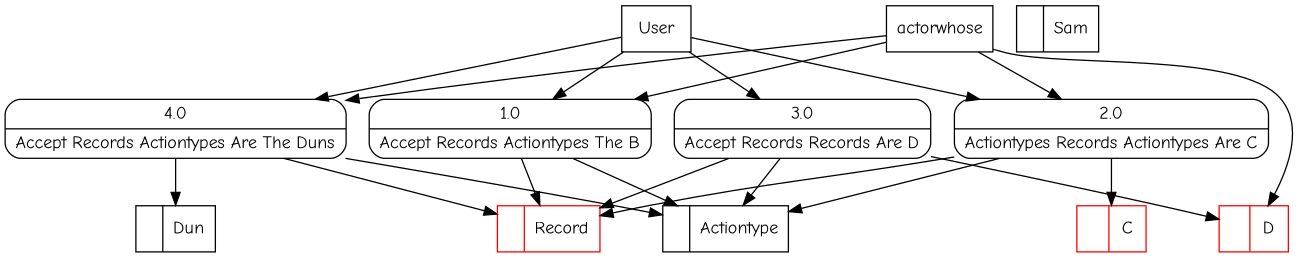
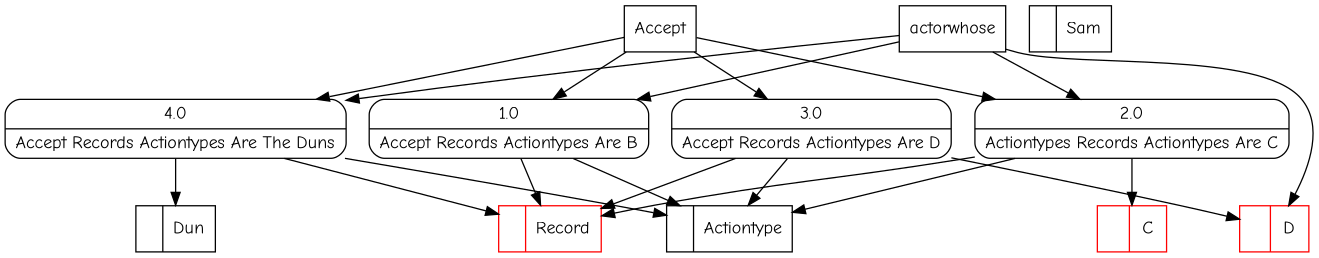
node "User": label "User" -> "Accept"
node "1.0": text "Accept Records Actiontypes The B" -> "Accept Records Actiontypes Are B"
node "3.0": text "Accept Records Records Are D" -> "Accept Records Actiontypes Are D"
